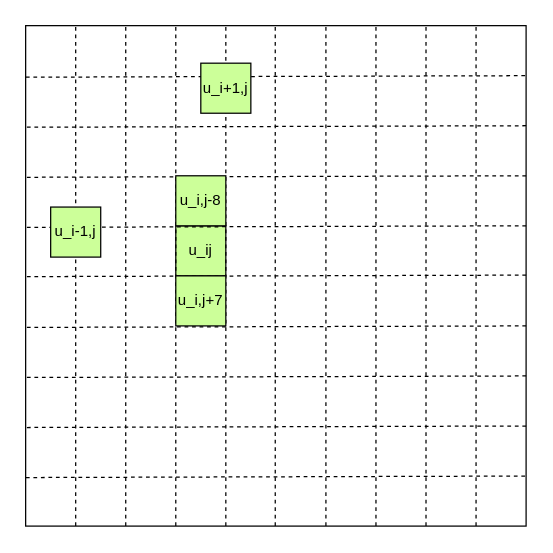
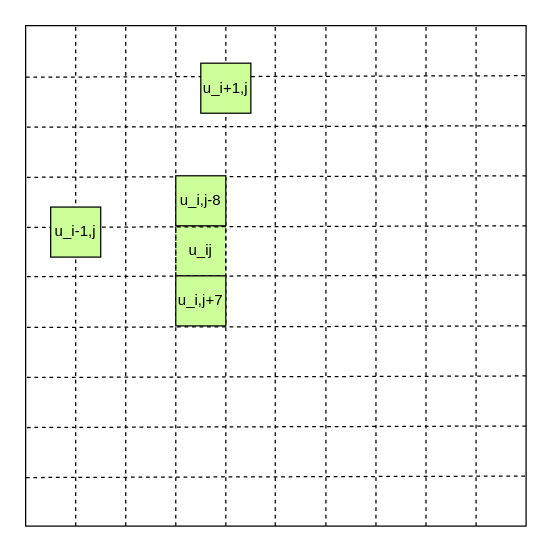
node "u_ij": style solid -> dashed
